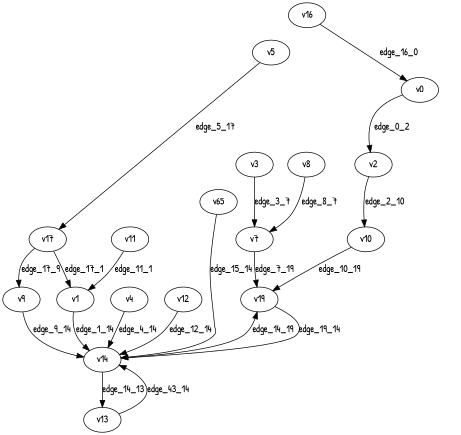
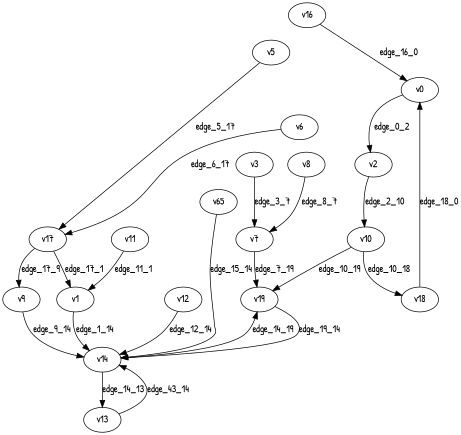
node "v6": added
node "v4": removed
node "v18": added
